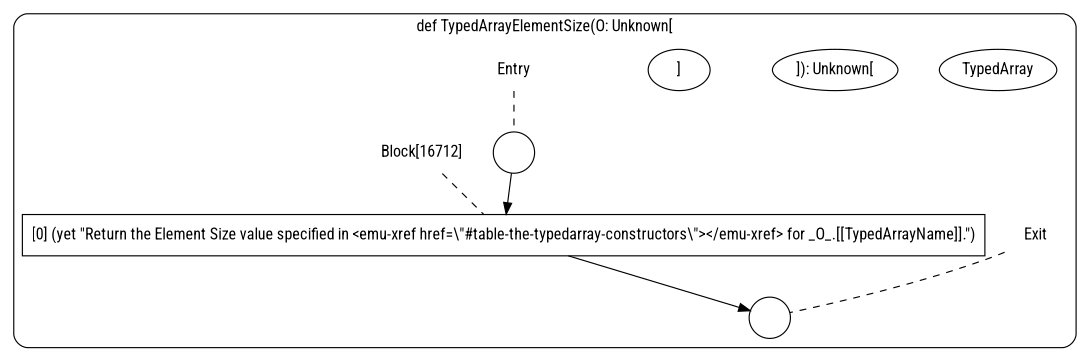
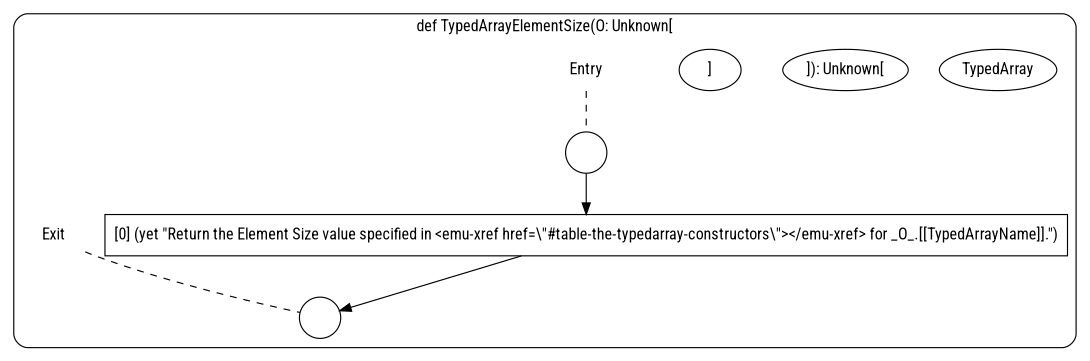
node "Block[16712]": removed
